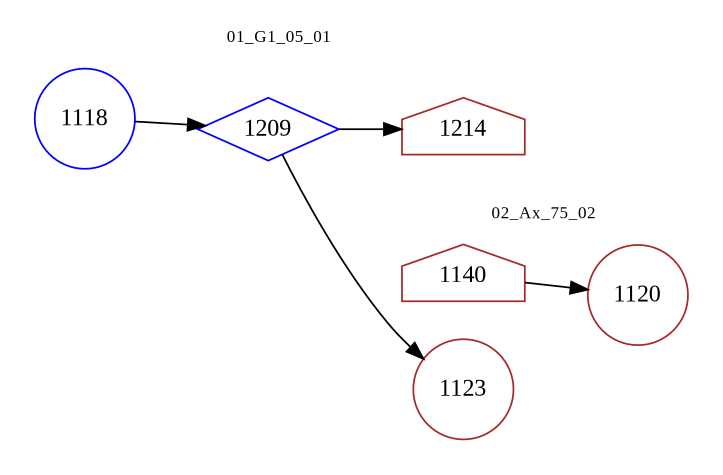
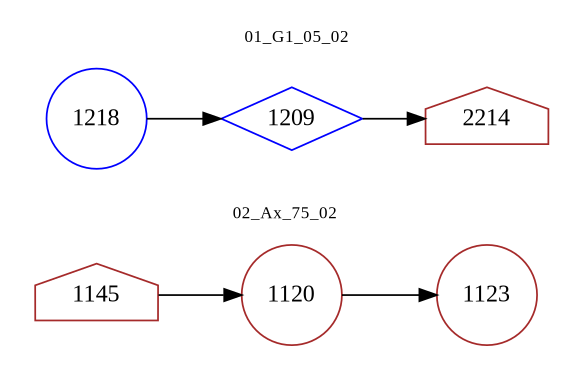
cluster "01_G1_05_01": label "01_G1_05_01" -> "01_G1_05_02"
node "1118": label "1118" -> "1218"
node "1214": label "1214" -> "2214"
edge "1209" -> "1123": now "1120" -> "1123"
node "1140": label "1140" -> "1145"
